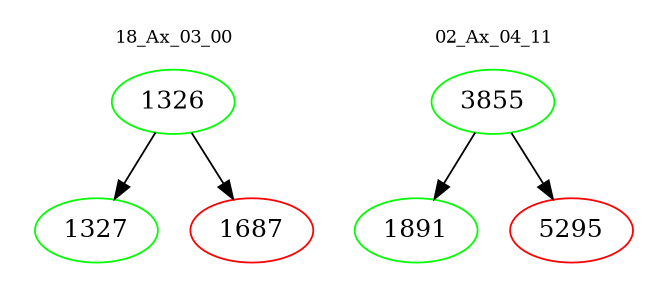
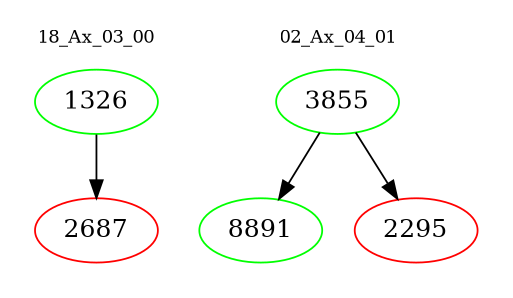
cluster "02_Ax_04_11": label "02_Ax_04_11" -> "02_Ax_04_01"
node "1327": removed
node "1687": label "1687" -> "2687"
node "1891": label "1891" -> "8891"
node "5295": label "5295" -> "2295"
